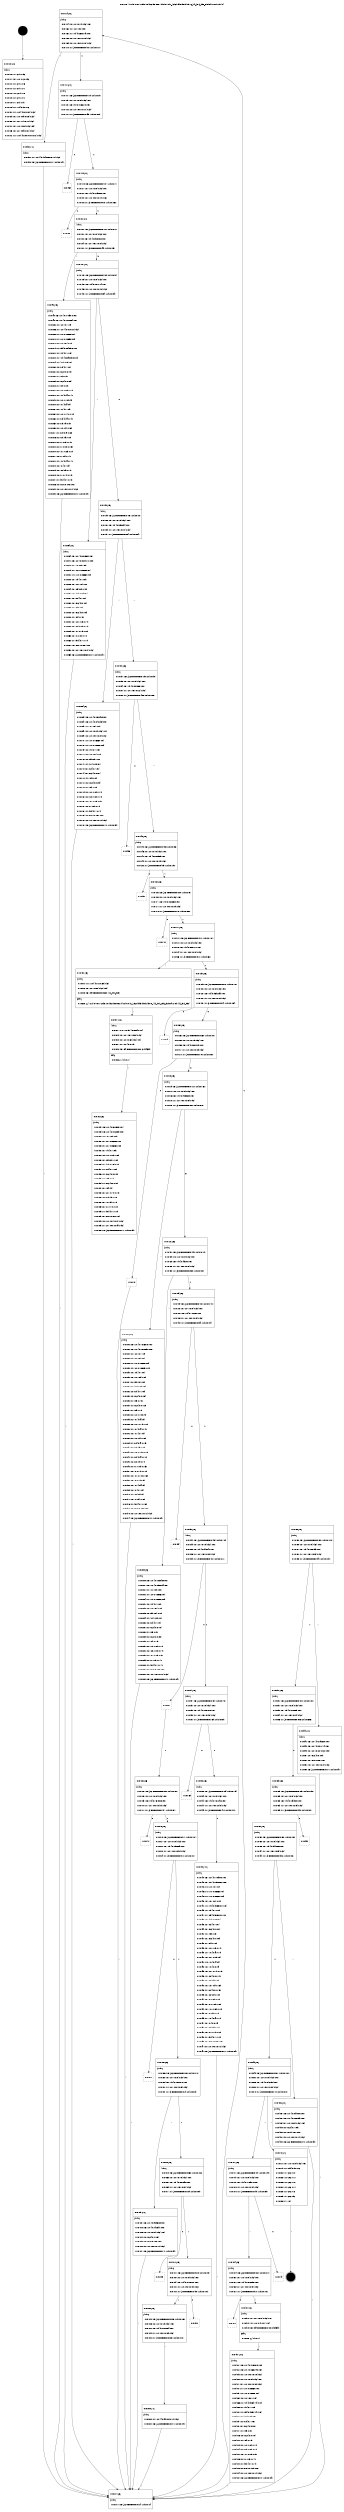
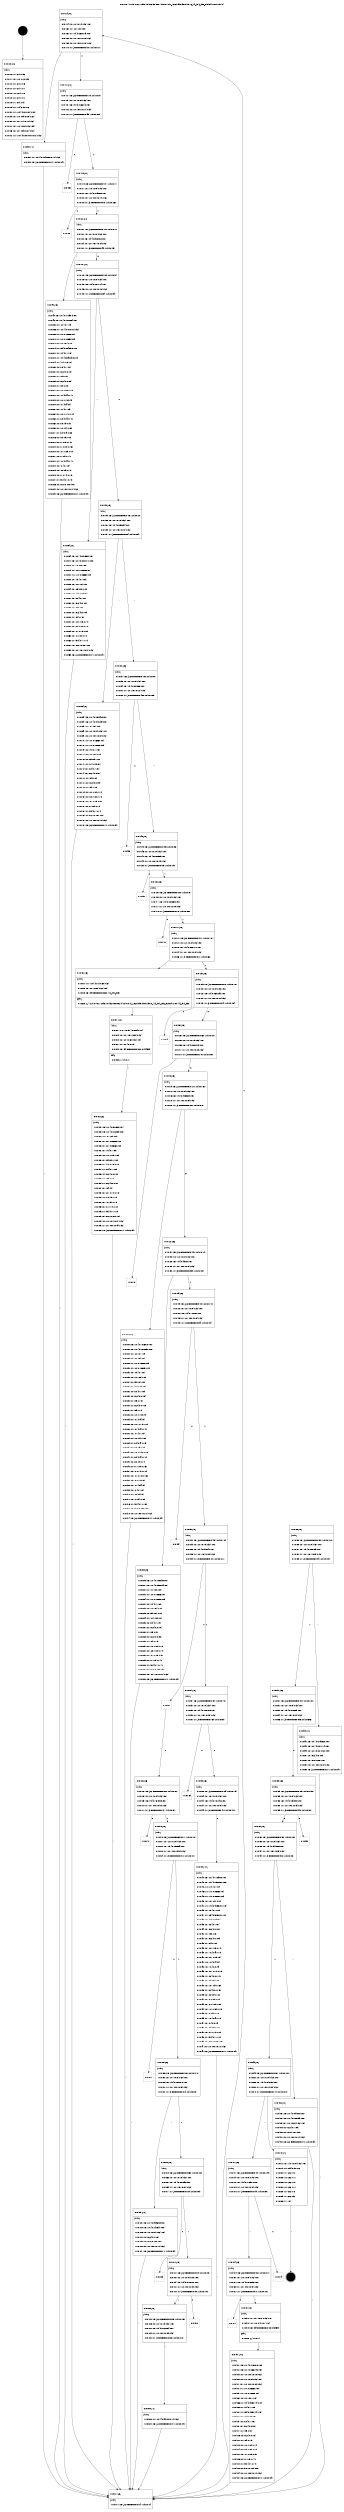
edge "0x4019cb [25]" -> "0x4019e4 [25]": added, label "3"
edge "0x4021e9" -> "0x402214 [5]": now "0x401c88 [93]" -> "0x402214 [5]"
